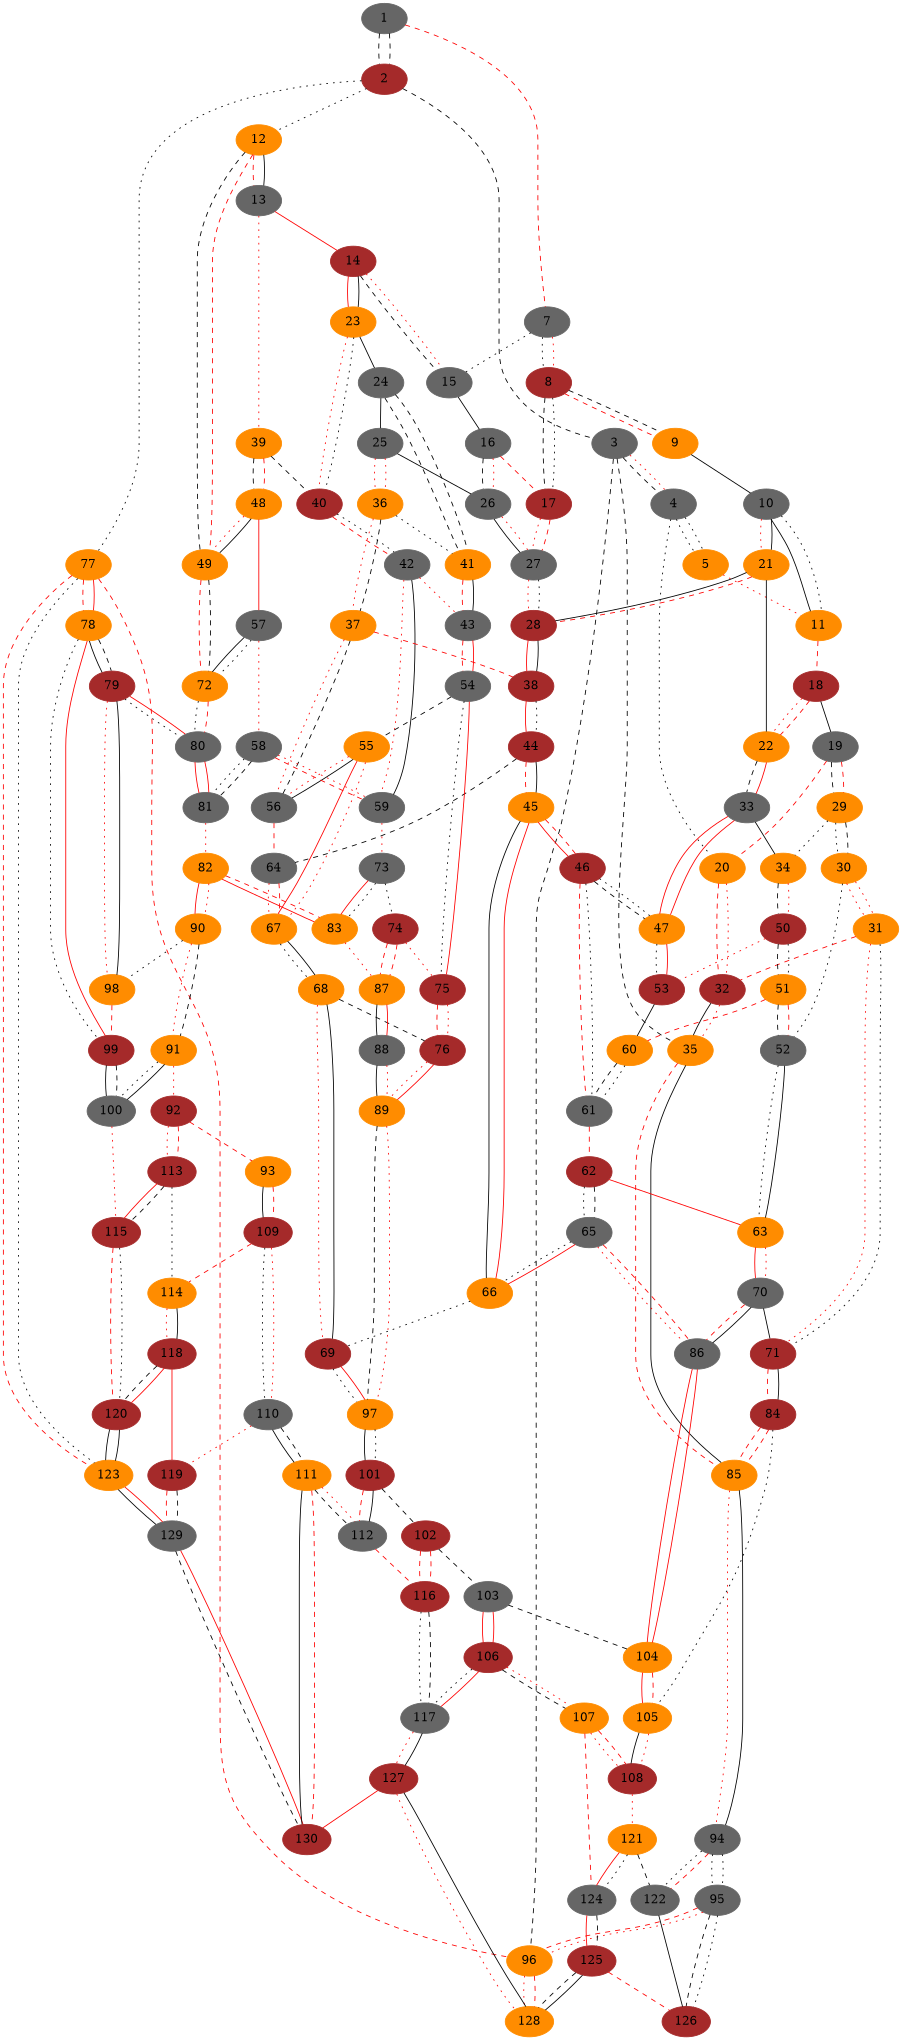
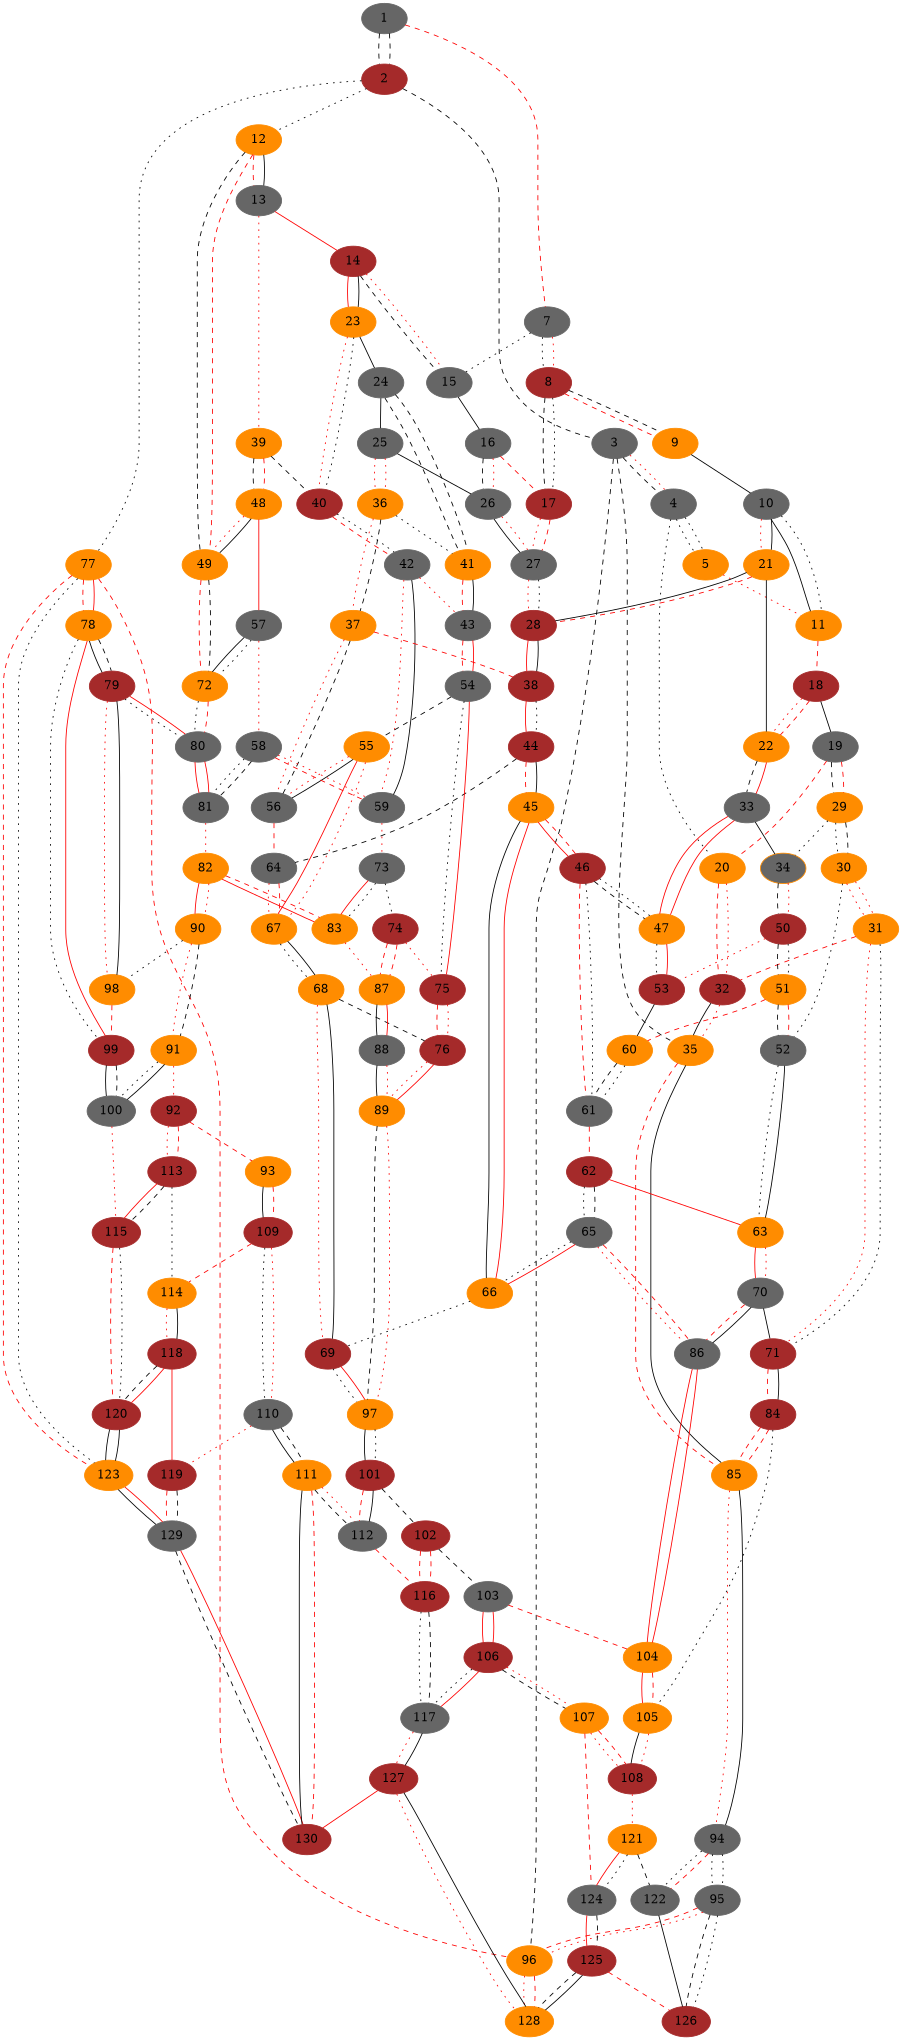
node "34": fillcolor darkorange -> gray40
edge "103" -- "104": color black -> red
